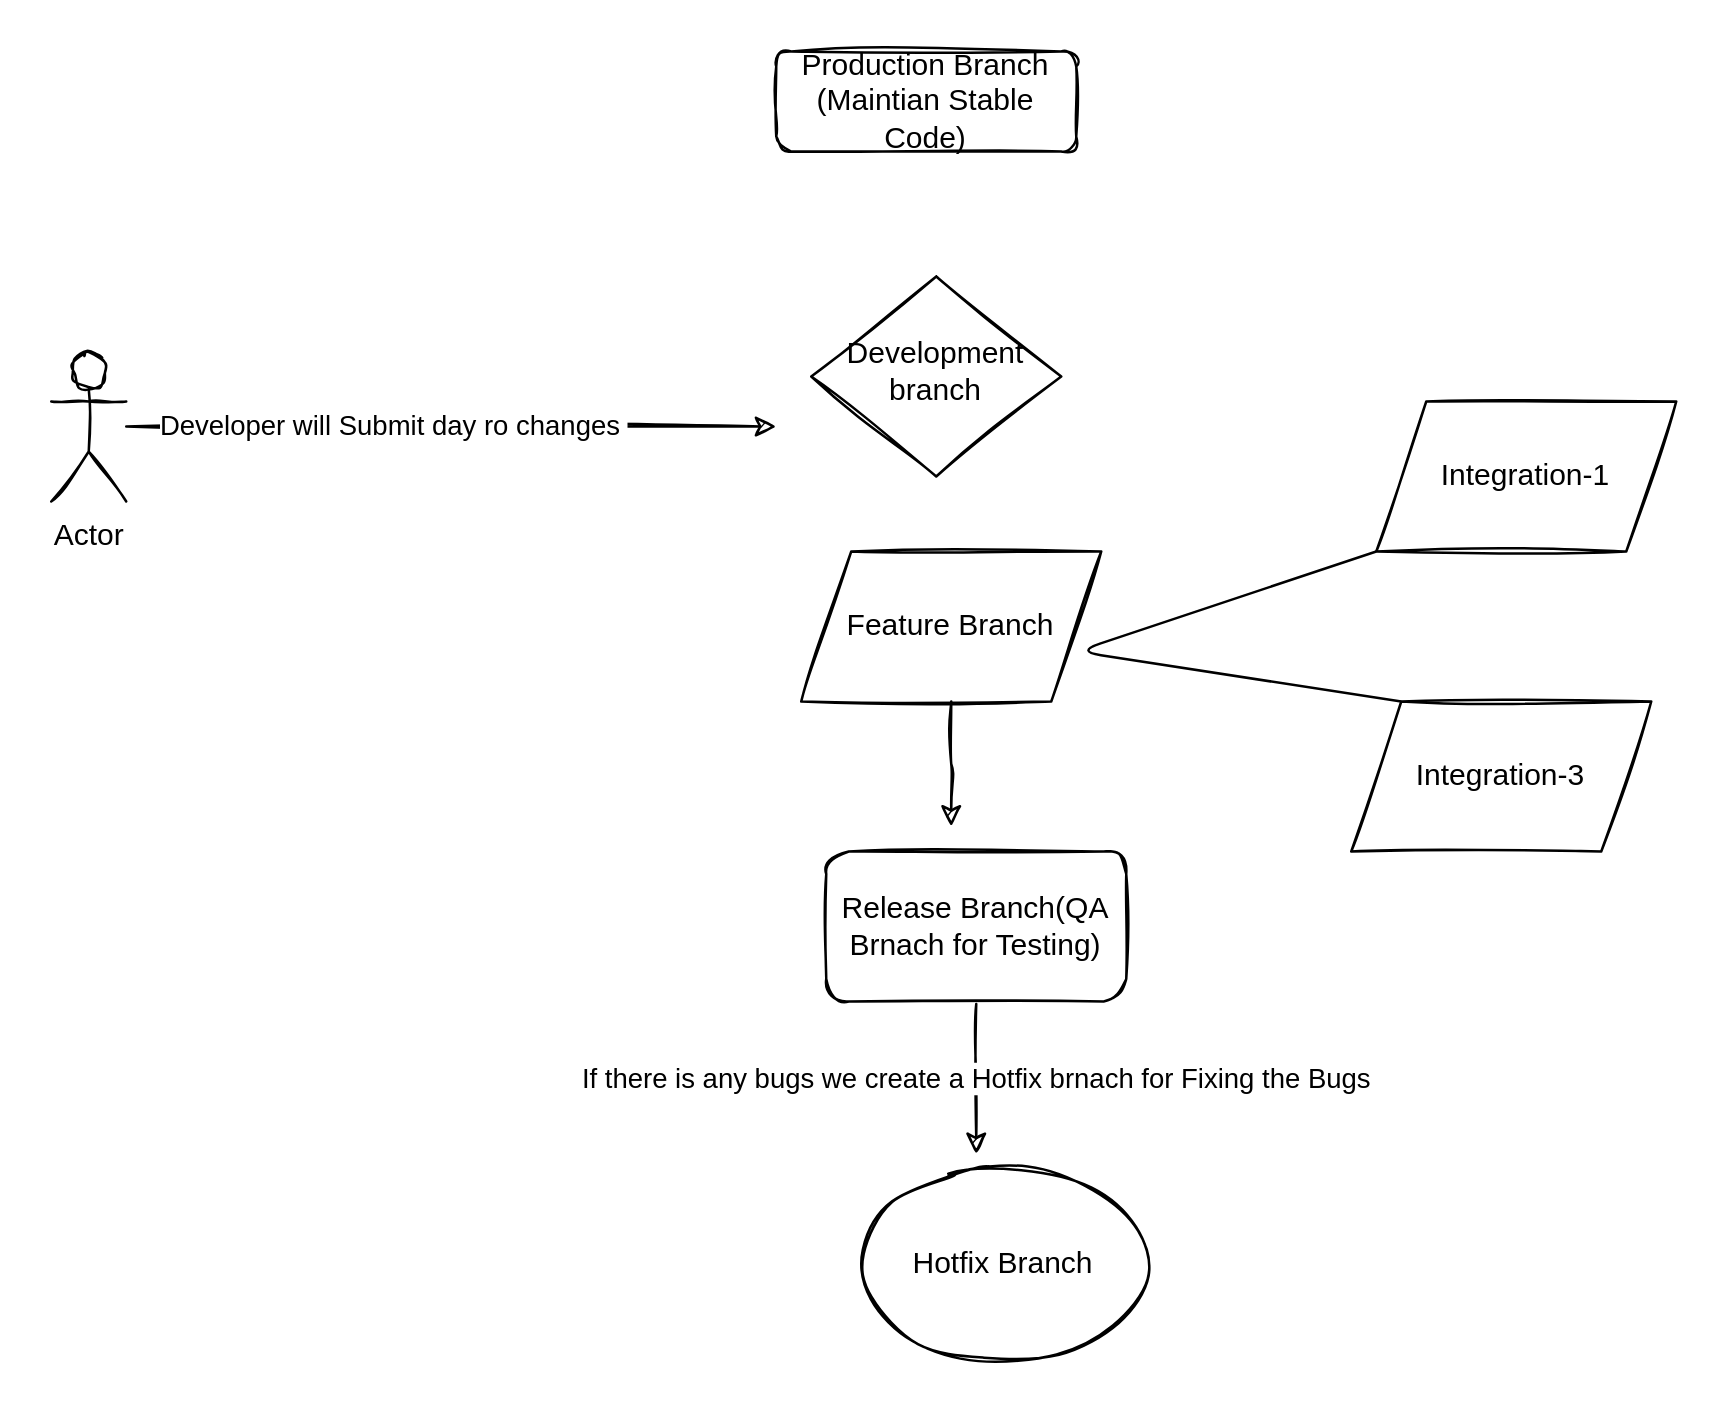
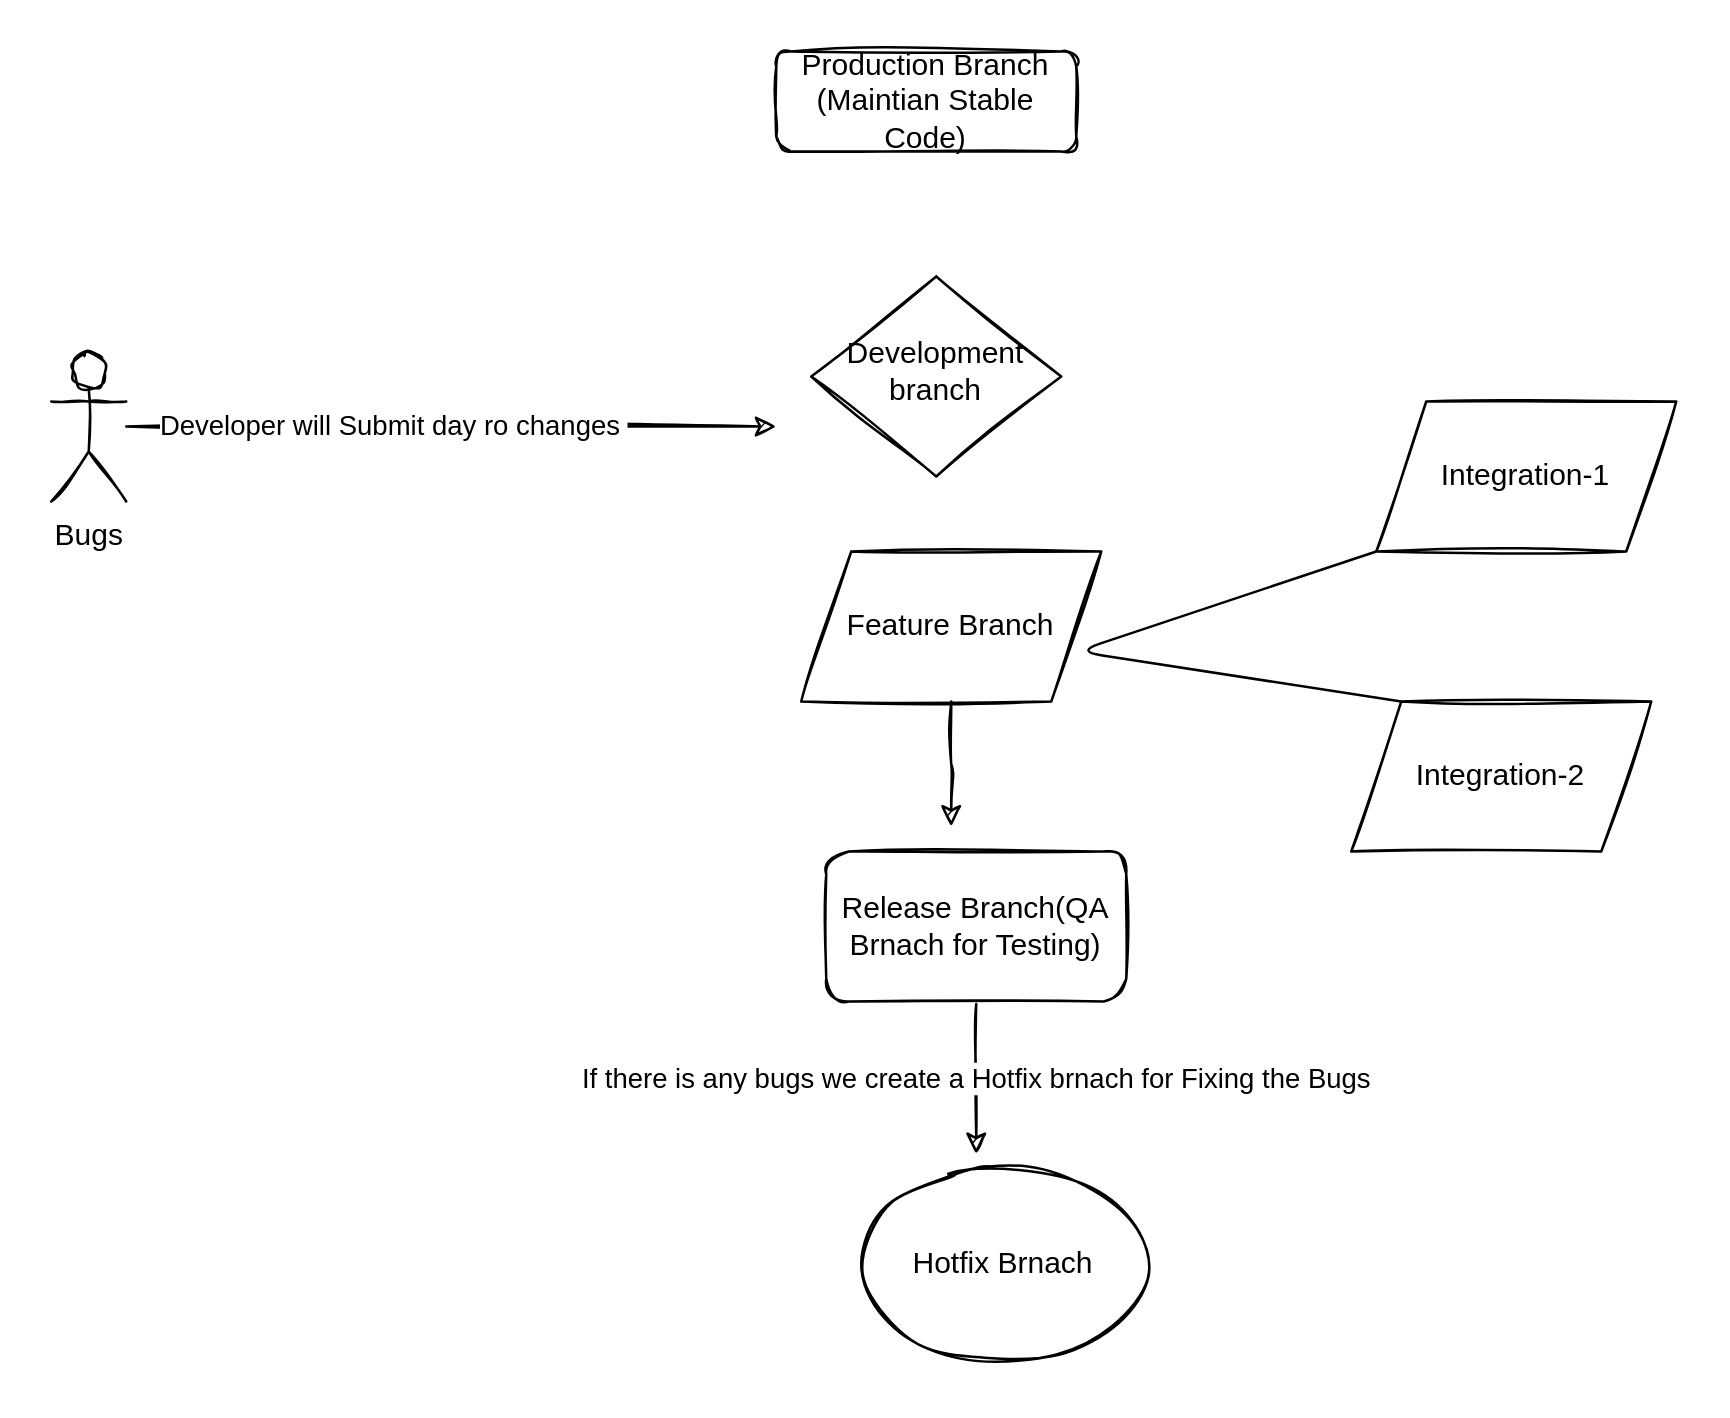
node "Actor": label "Actor" -> "Bugs"
node "Integration-3": label "Integration-3" -> "Integration-2"
node "Hotfix Branch": label "Hotfix Branch" -> "Hotfix Brnach"
